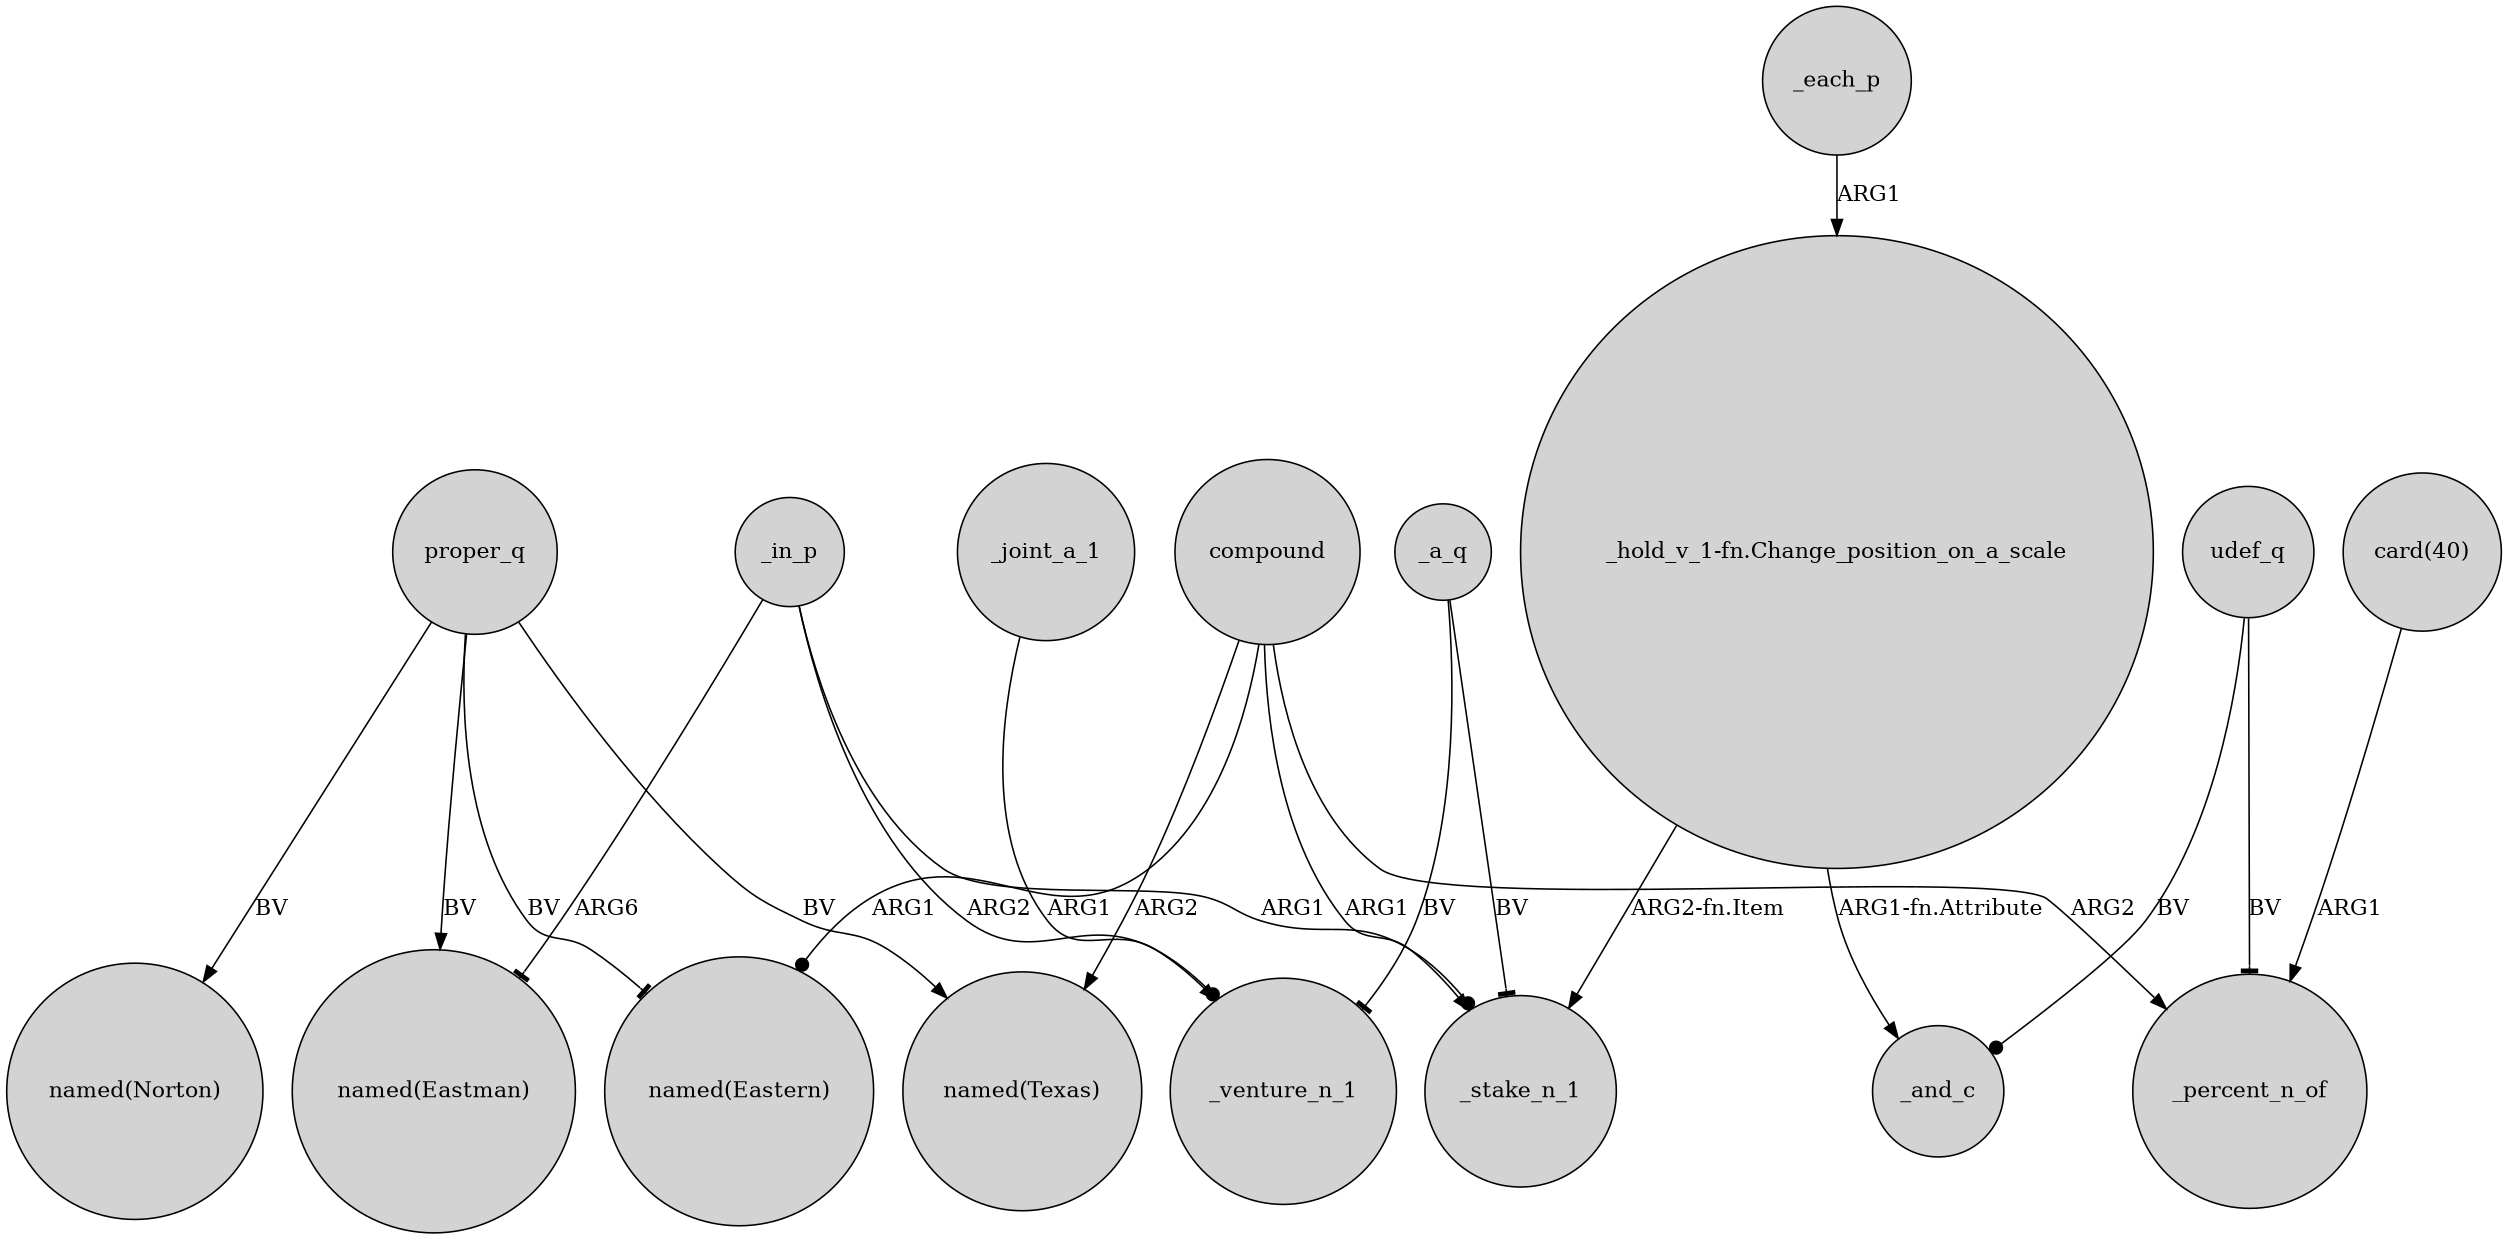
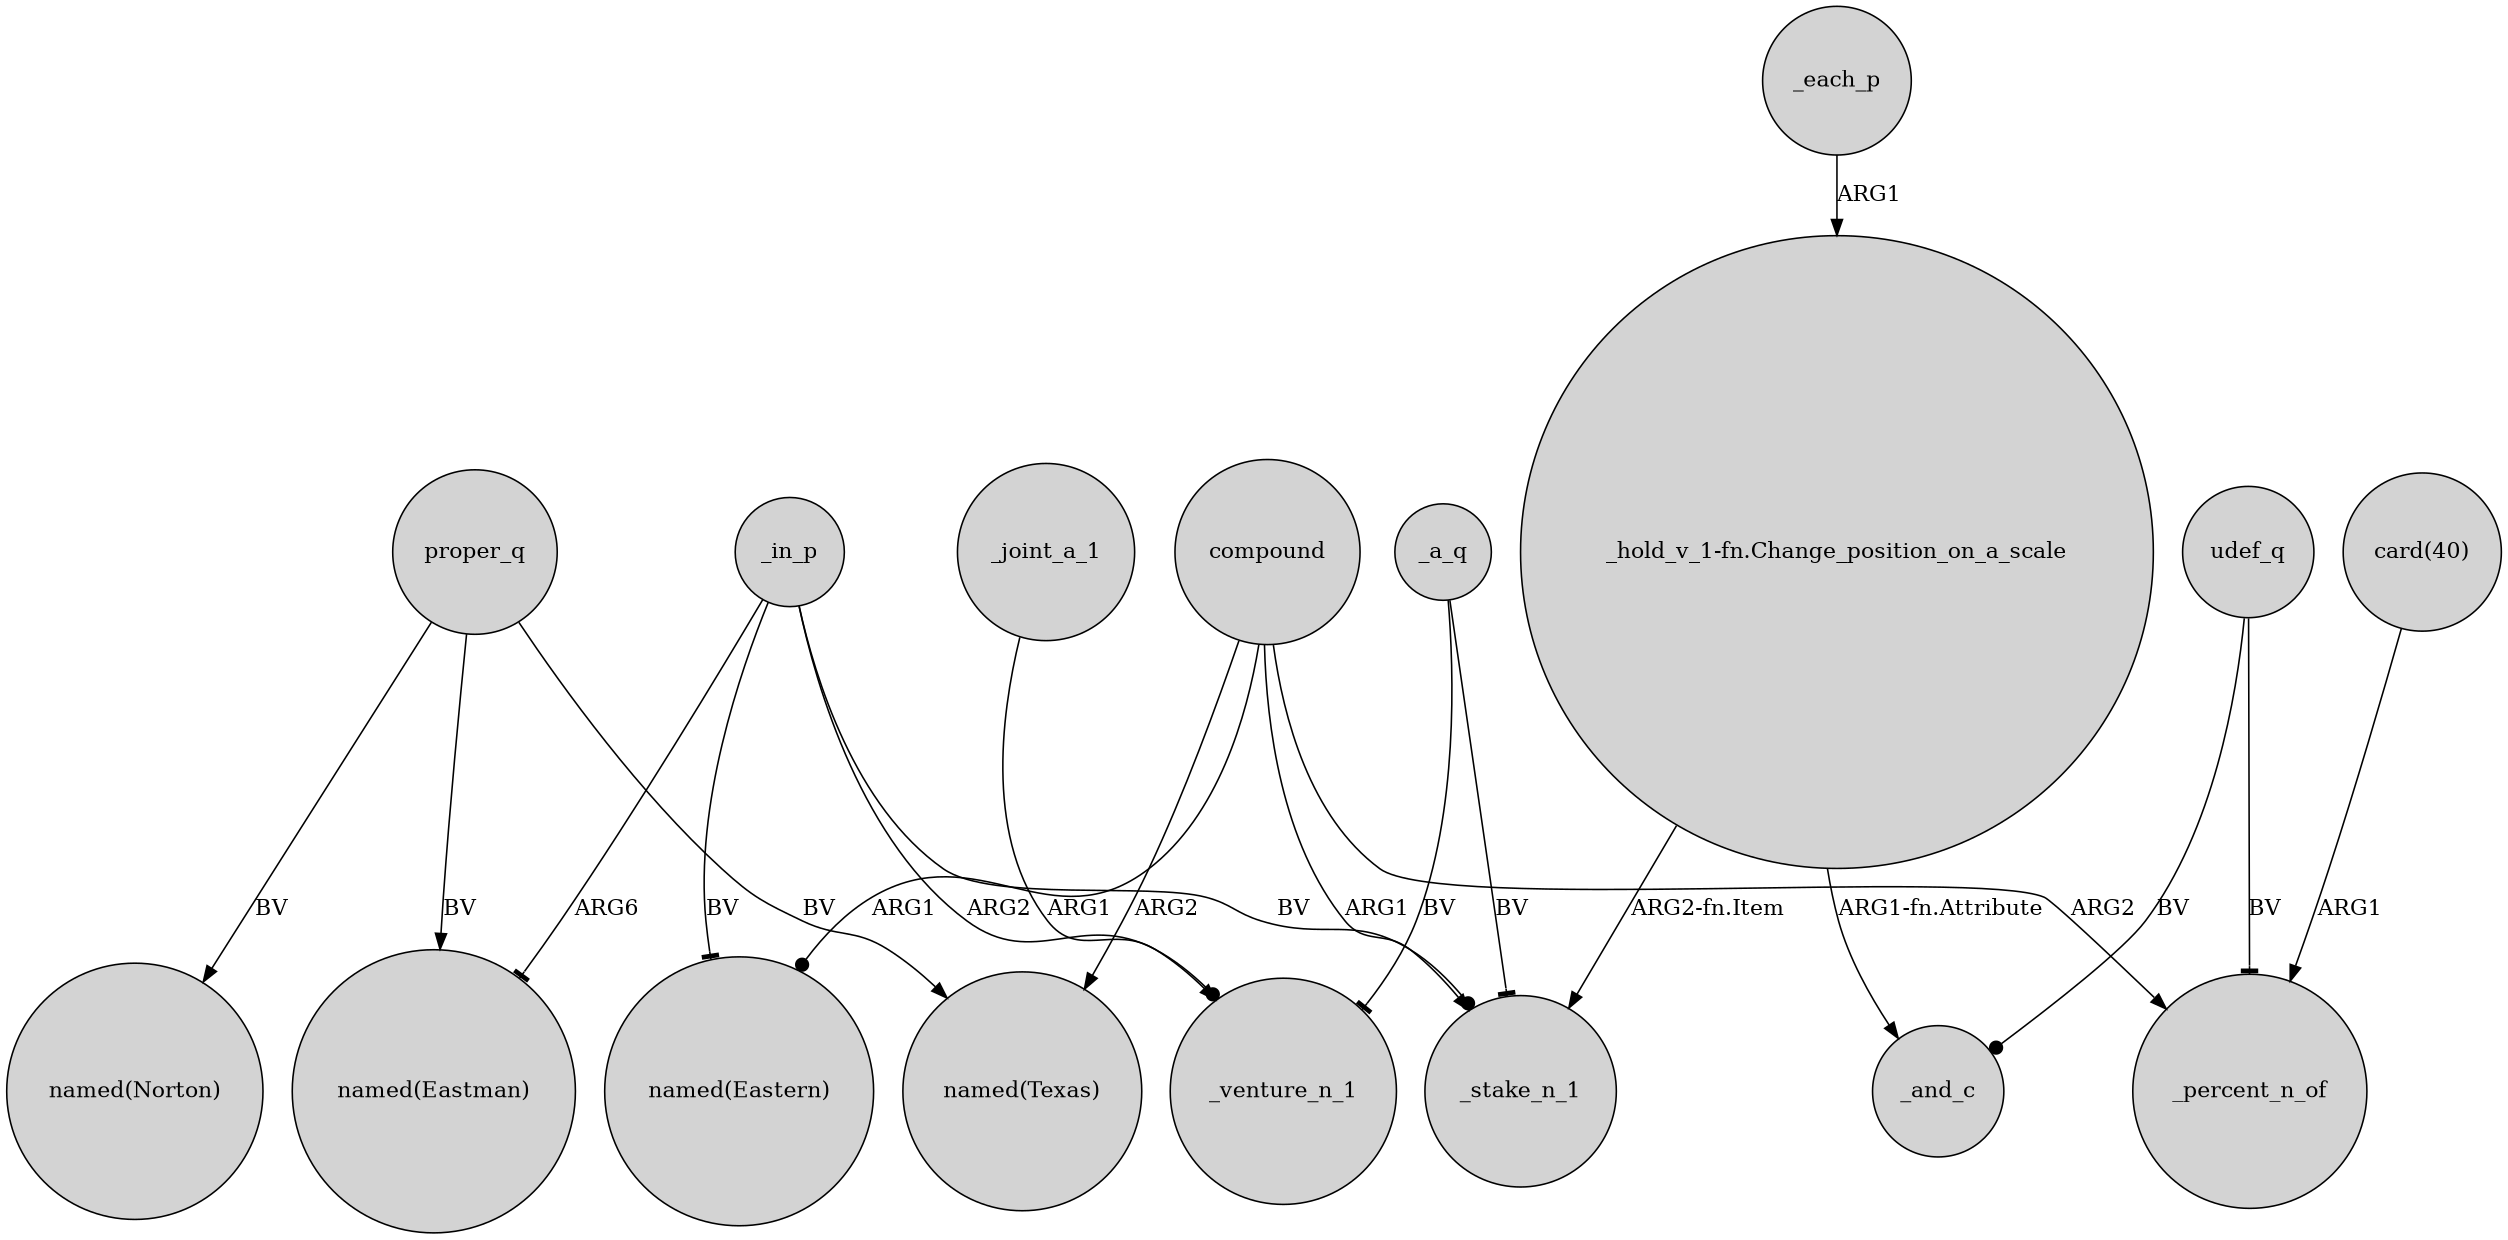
edge "proper_q" -> "named(Eastern)": now "_in_p" -> "named(Eastern)"
edge "_in_p" -> "_stake_n_1": label "ARG1" -> "BV"
